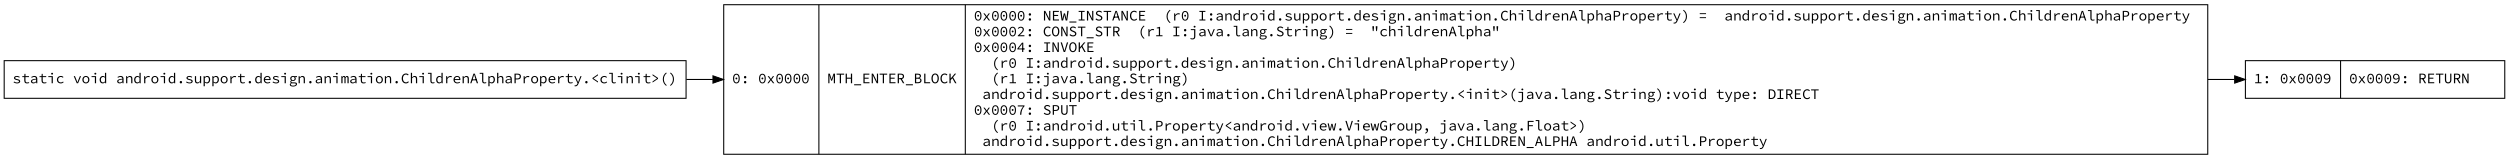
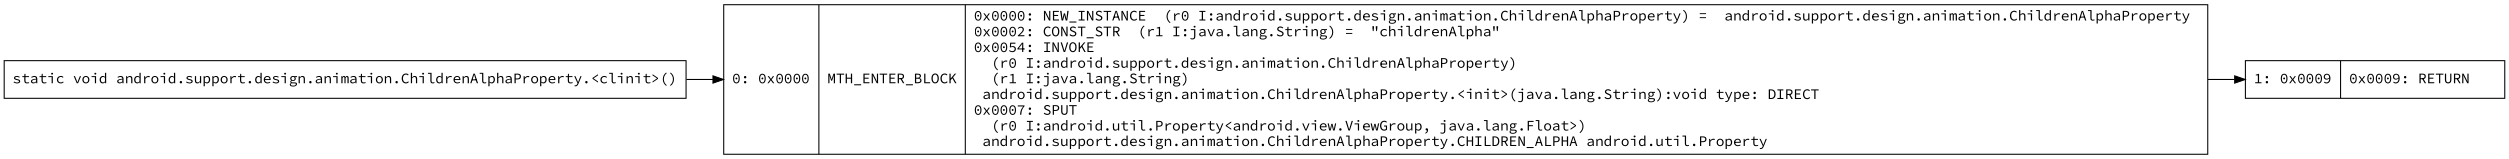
node "0: 0x0000": text "0x0004: INVOKE" -> "0x0054: INVOKE"
